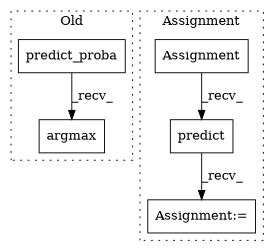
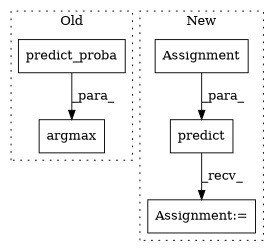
cluster "Assignment": label "Assignment" -> "New"
edge "predict_proba" -> "argmax": label "_recv_" -> "_para_"
edge "Assignment" -> "predict": label "_recv_" -> "_para_"
